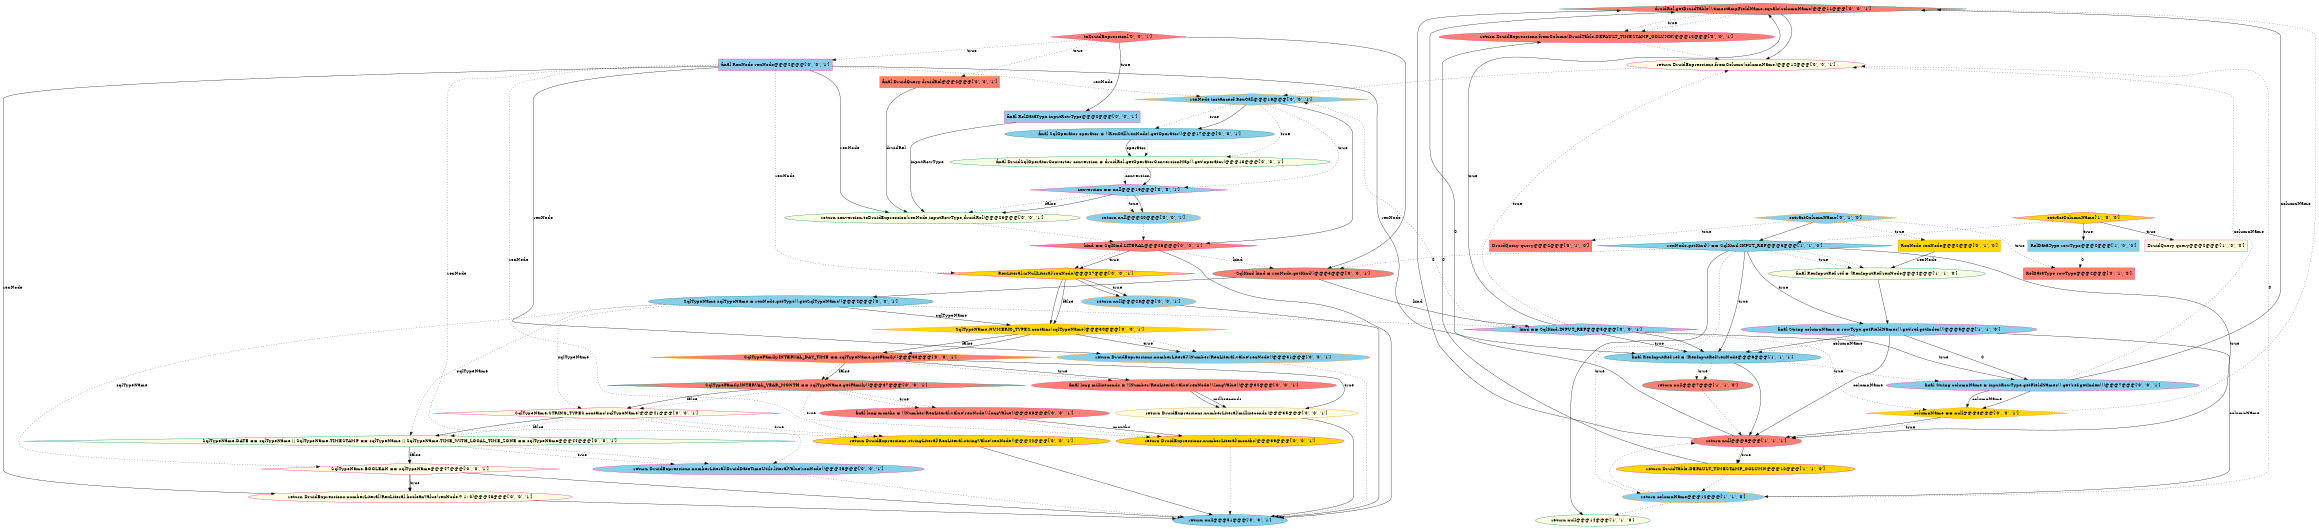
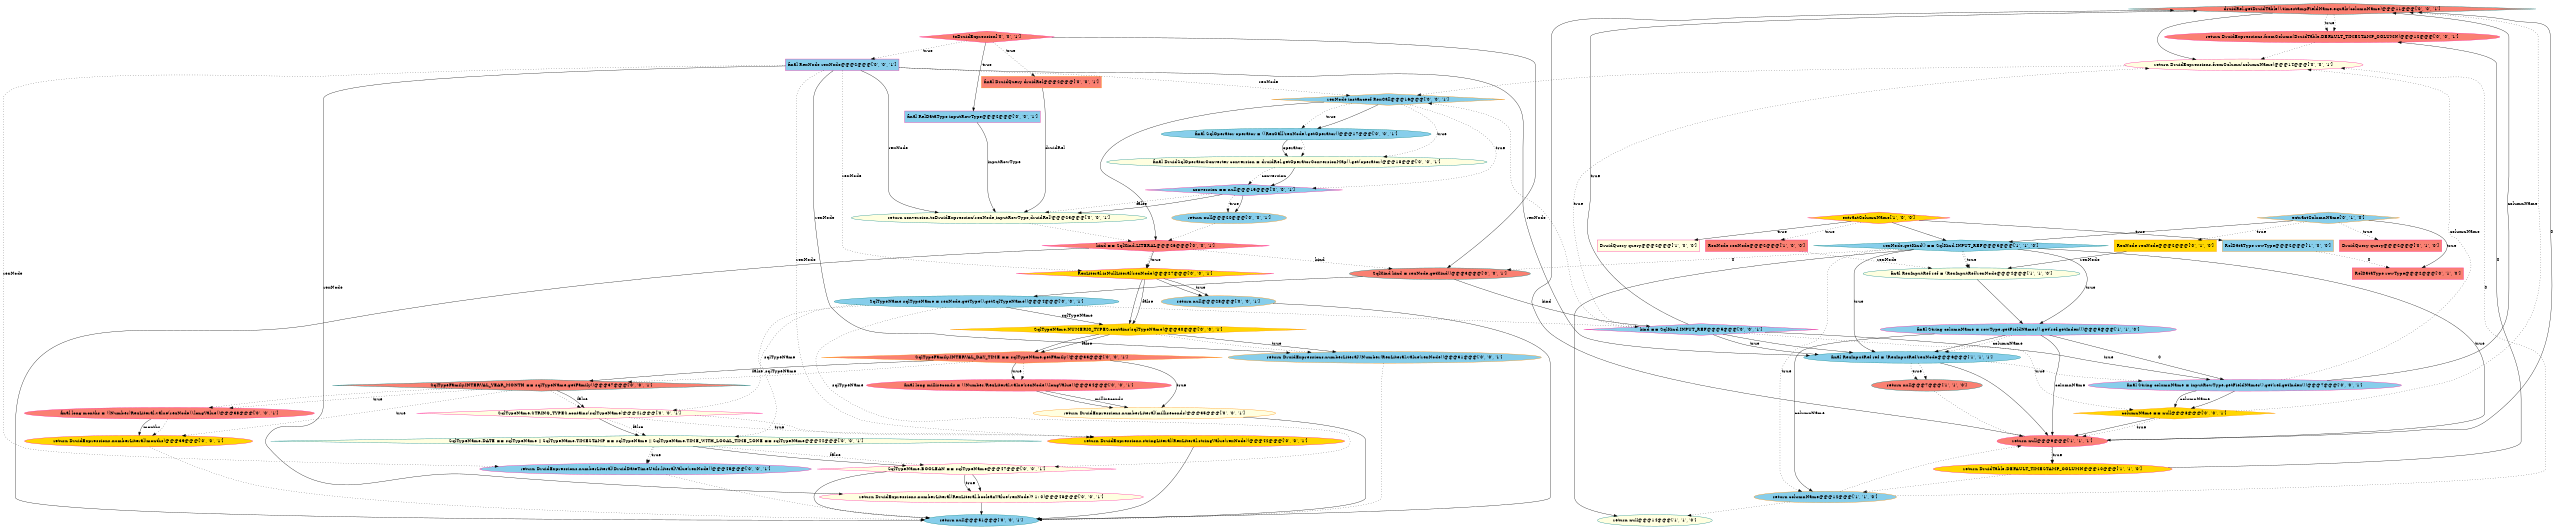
edge "extractColumnName['1', '0', '0']" -> "rexNode.getKind() == SqlKind.INPUT_REF@@@3@@@['1', '1', '0']": style dotted -> solid
edge "extractColumnName['0', '1', '0']" -> "RelDataType rowType@@@2@@@['0', '1', '0']": style dotted -> solid
node "RexNode rexNode@@@2@@@['1', '0', '0']": added
